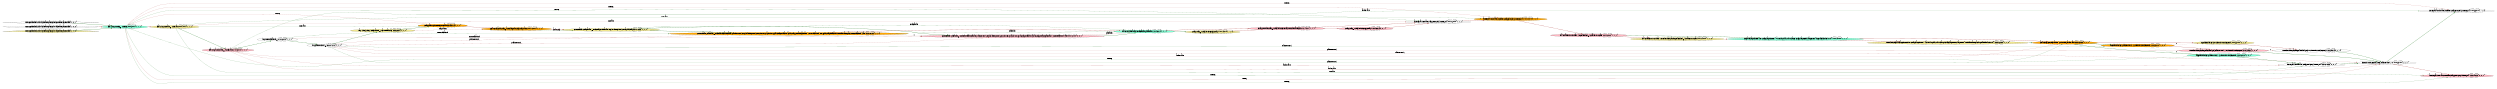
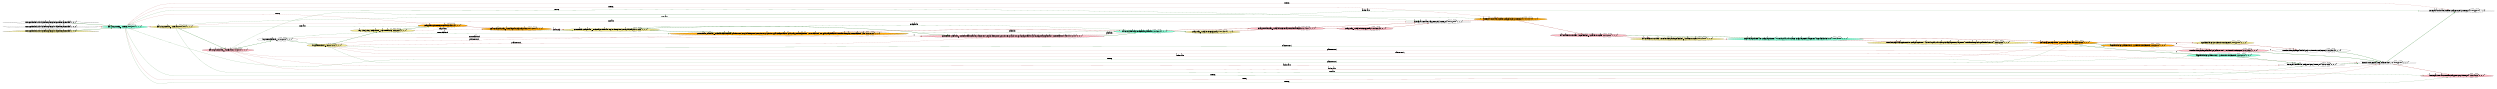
node "long pollTimeoutInMS = 50@@@7@@@['1', '1', '1']": fillcolor white -> khaki
